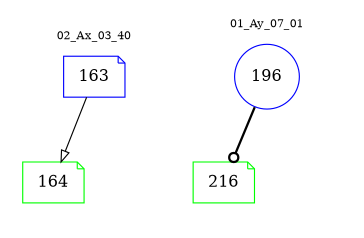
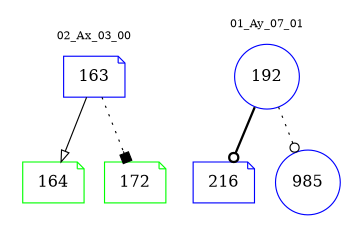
cluster "02_Ax_03_40": label "02_Ax_03_40" -> "02_Ax_03_00"
node "196": label "196" -> "192"
node "172": added
node "216": color green -> blue
node "985": added
